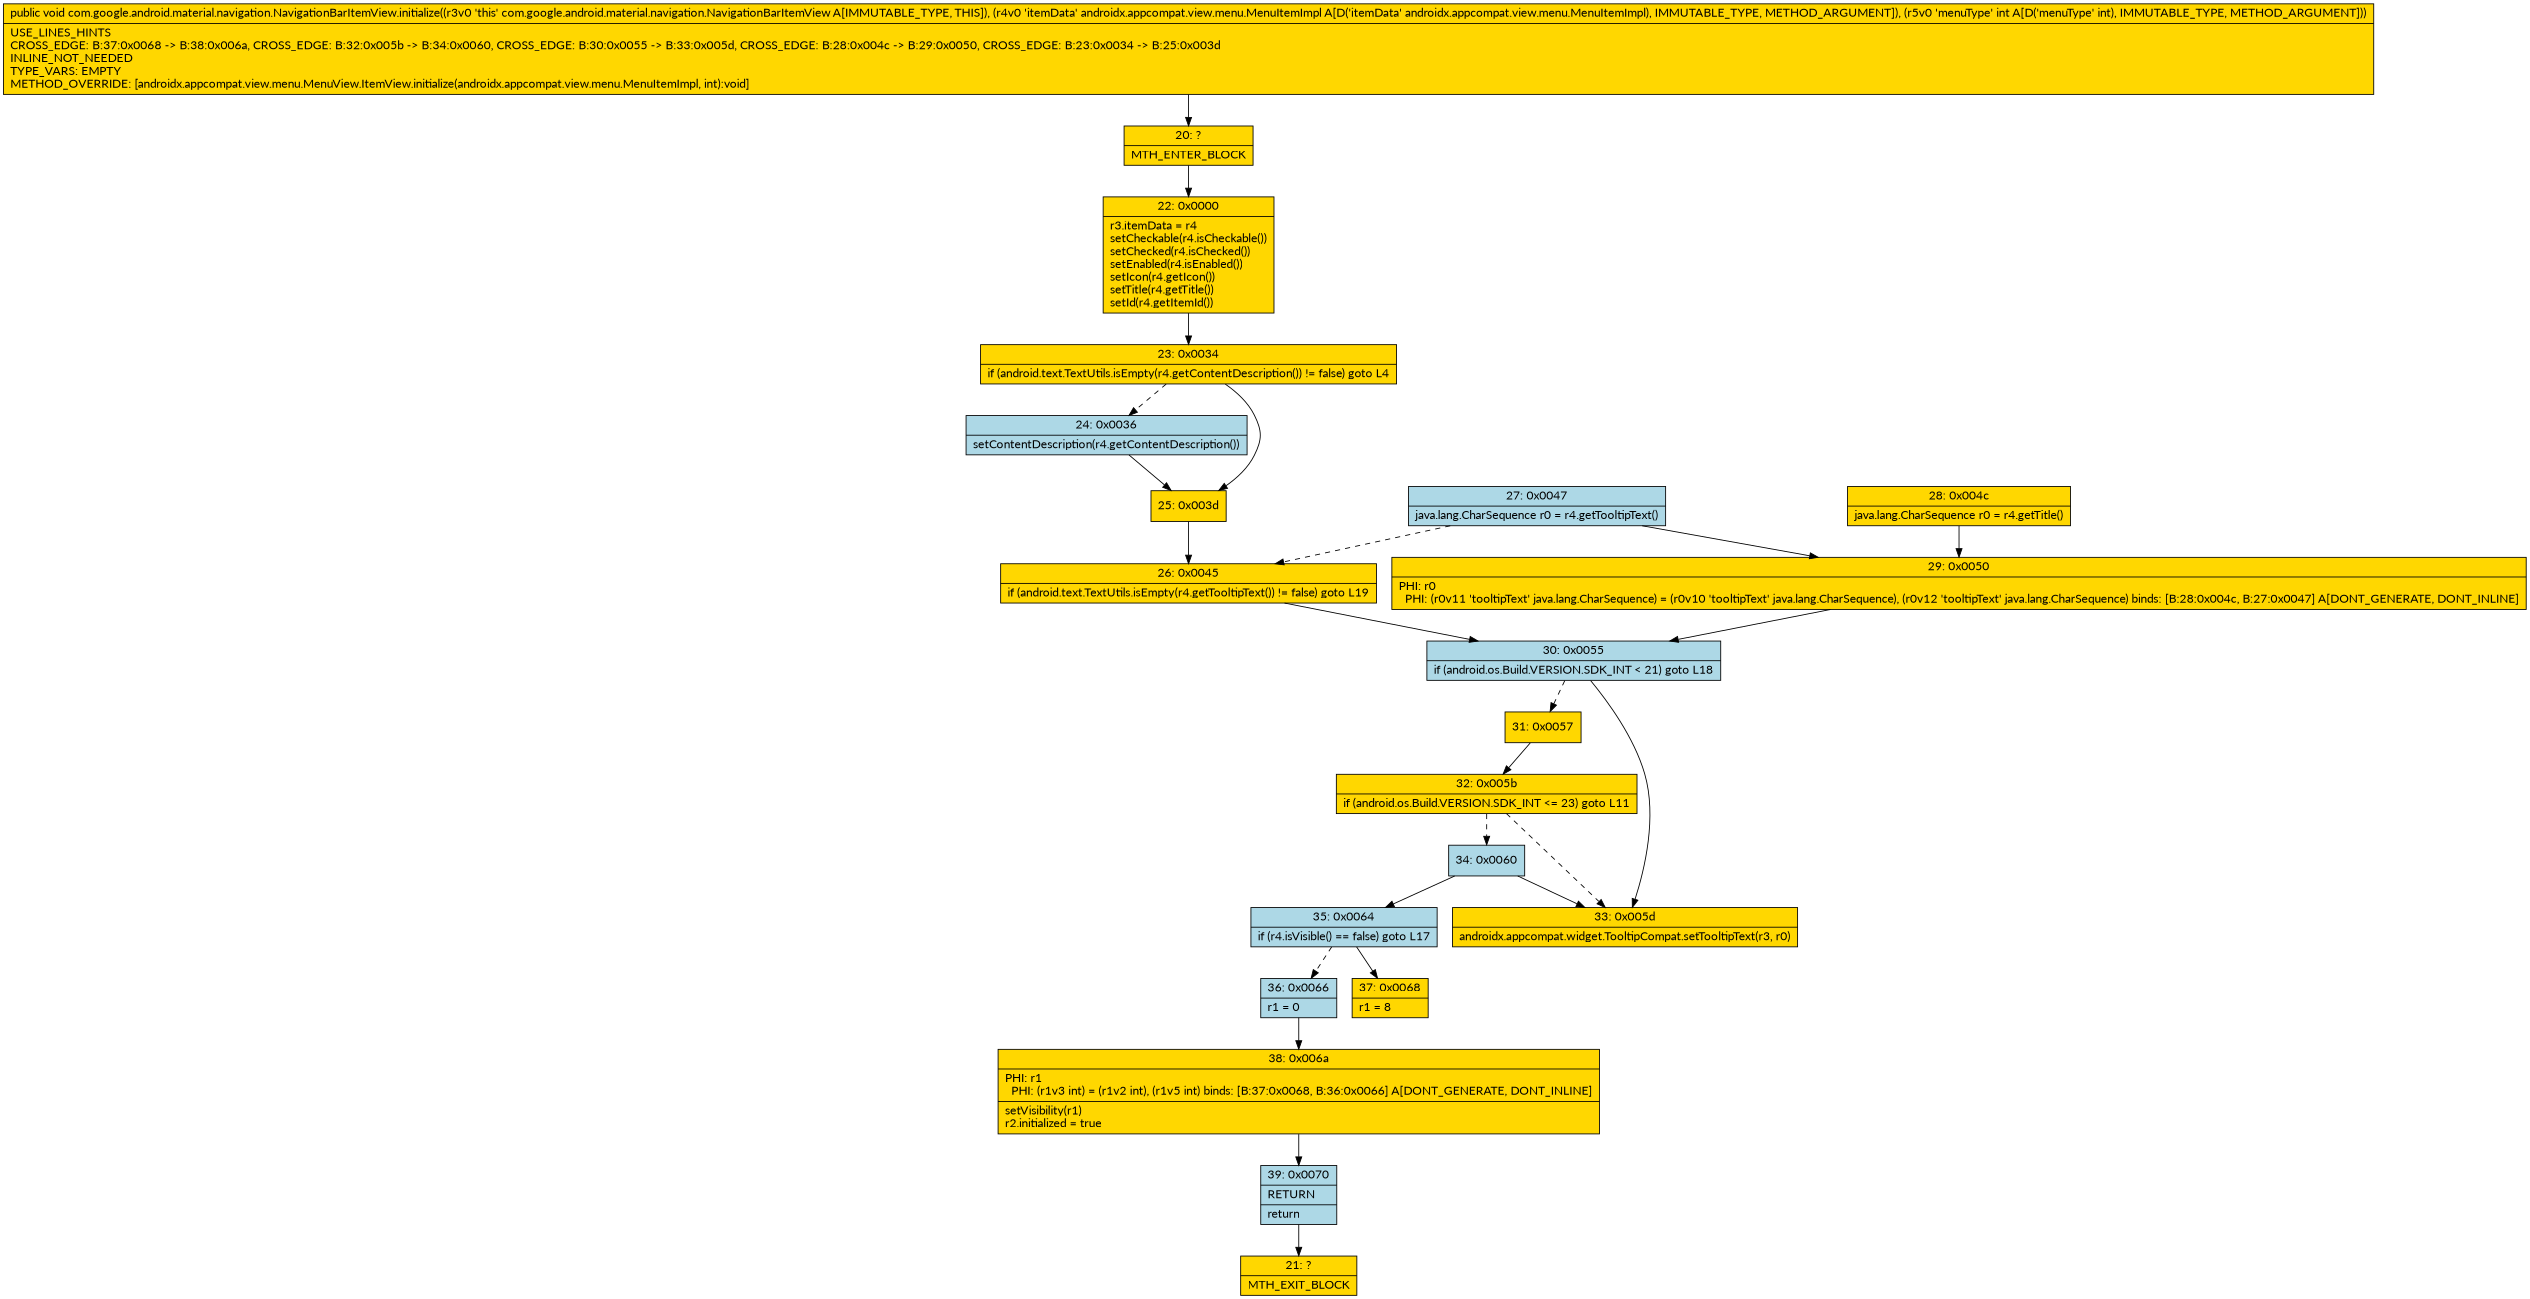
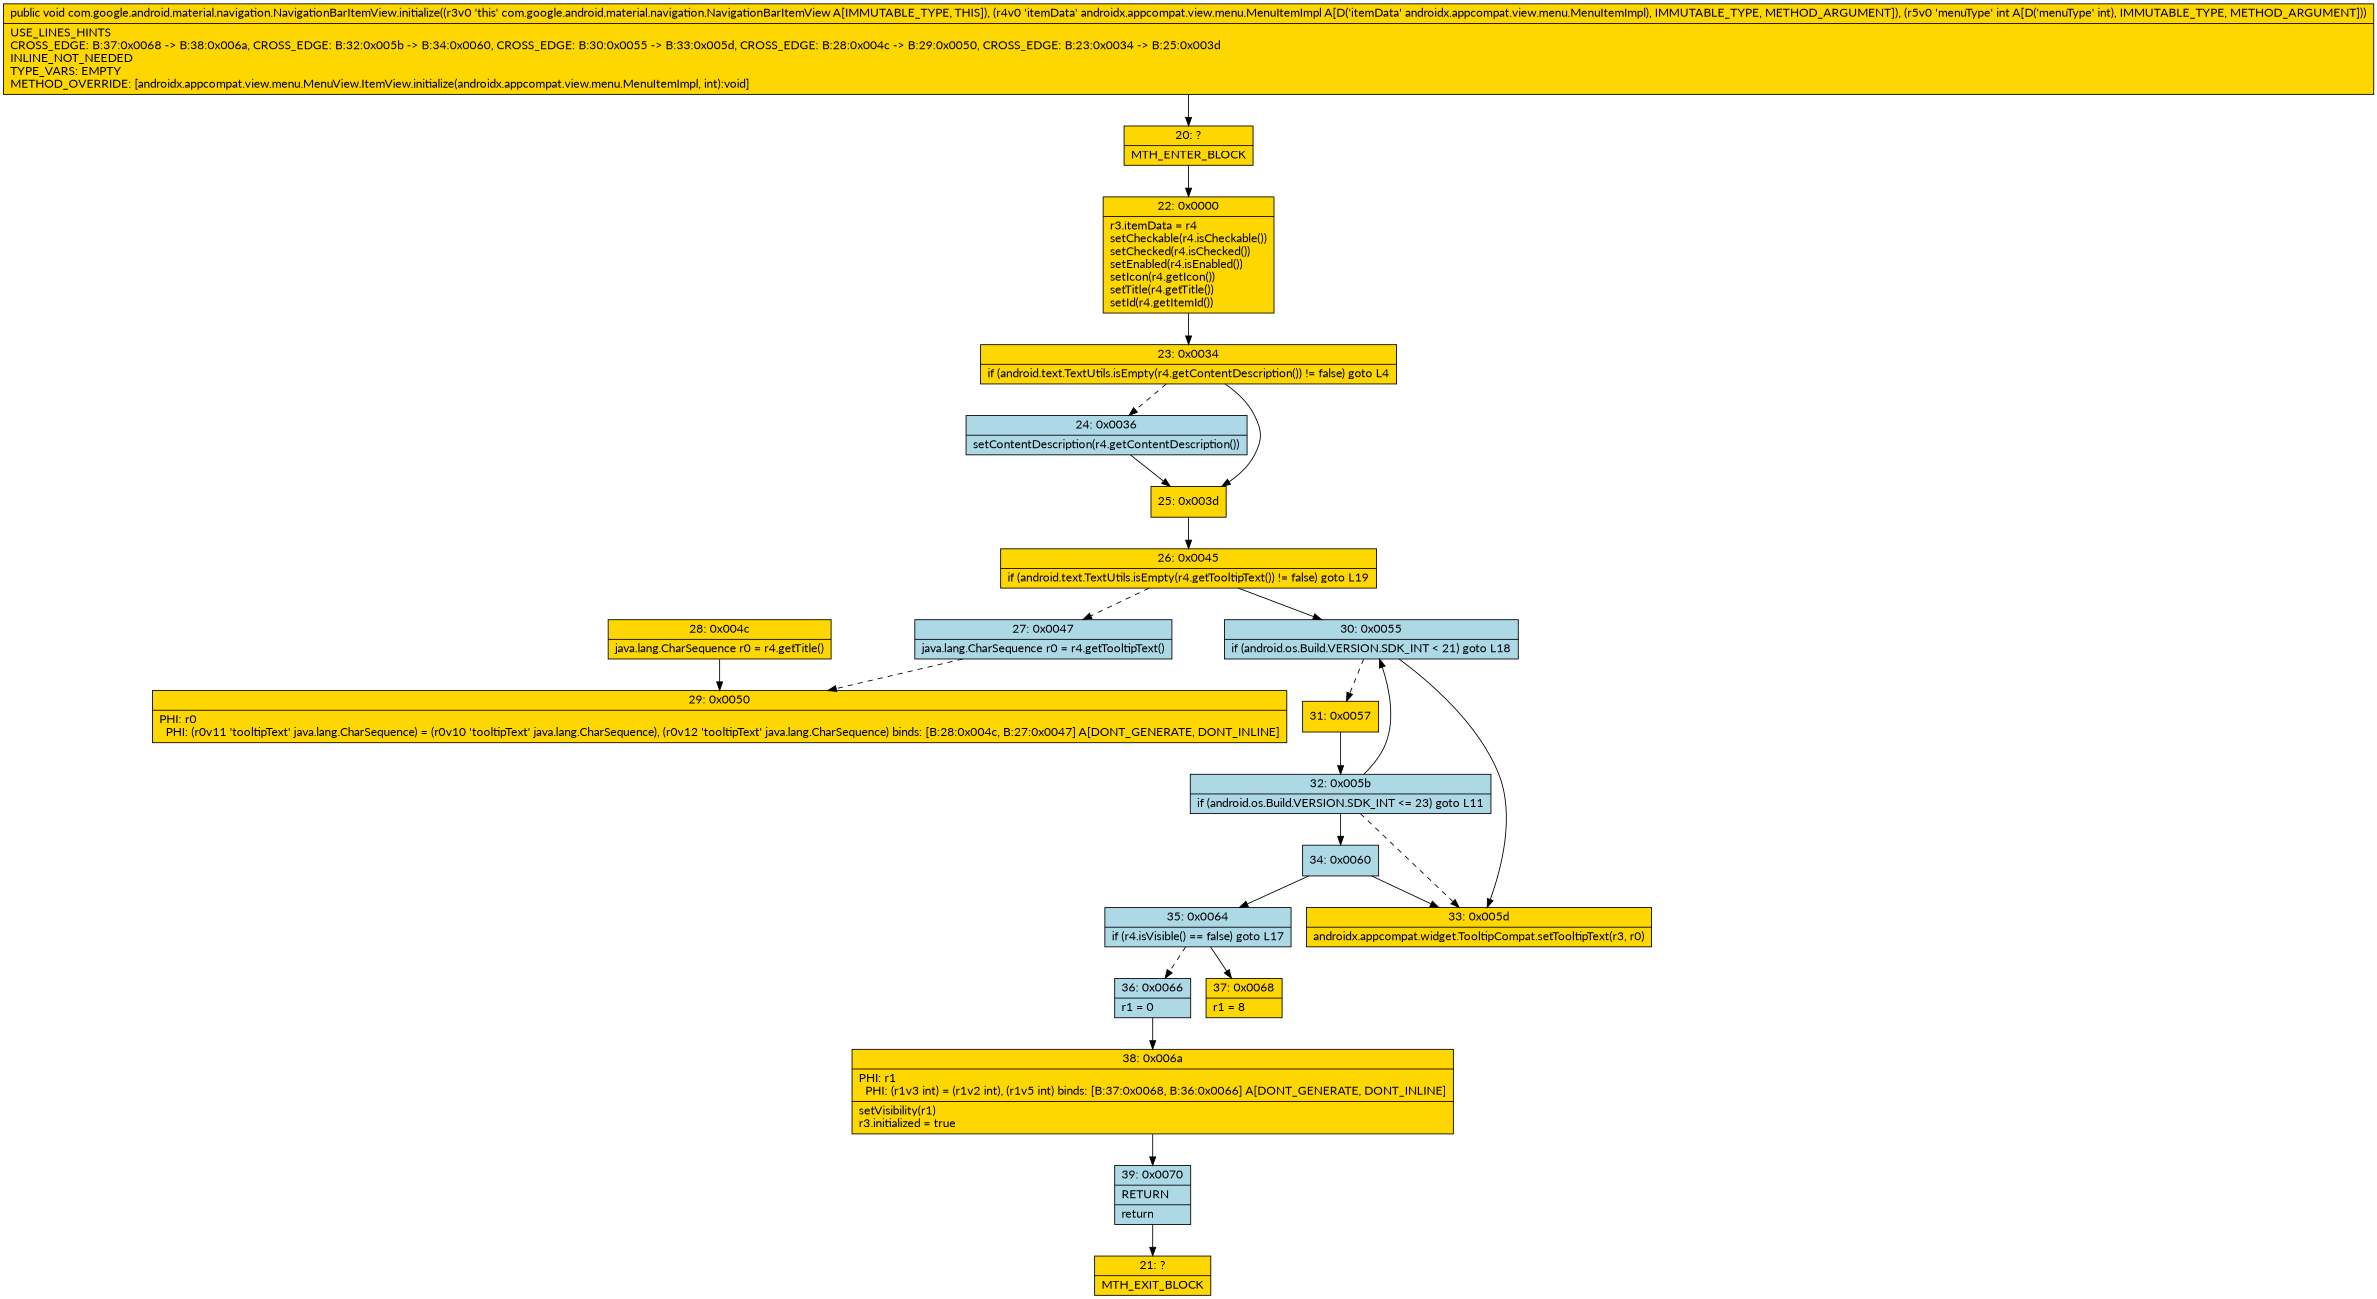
edge "27: 0x0047" -> "29: 0x0050": style solid -> dashed
edge "27: 0x0047" -> "26: 0x0045": reversed
edge "29: 0x0050" -> "30: 0x0055": now "32: 0x005b" -> "30: 0x0055"
node "32: 0x005b": fillcolor gold -> lightblue
edge "32: 0x005b" -> "34: 0x0060": style dashed -> solid
node "38: 0x006a": text "r2.initialized = true" -> "r3.initialized = true"
